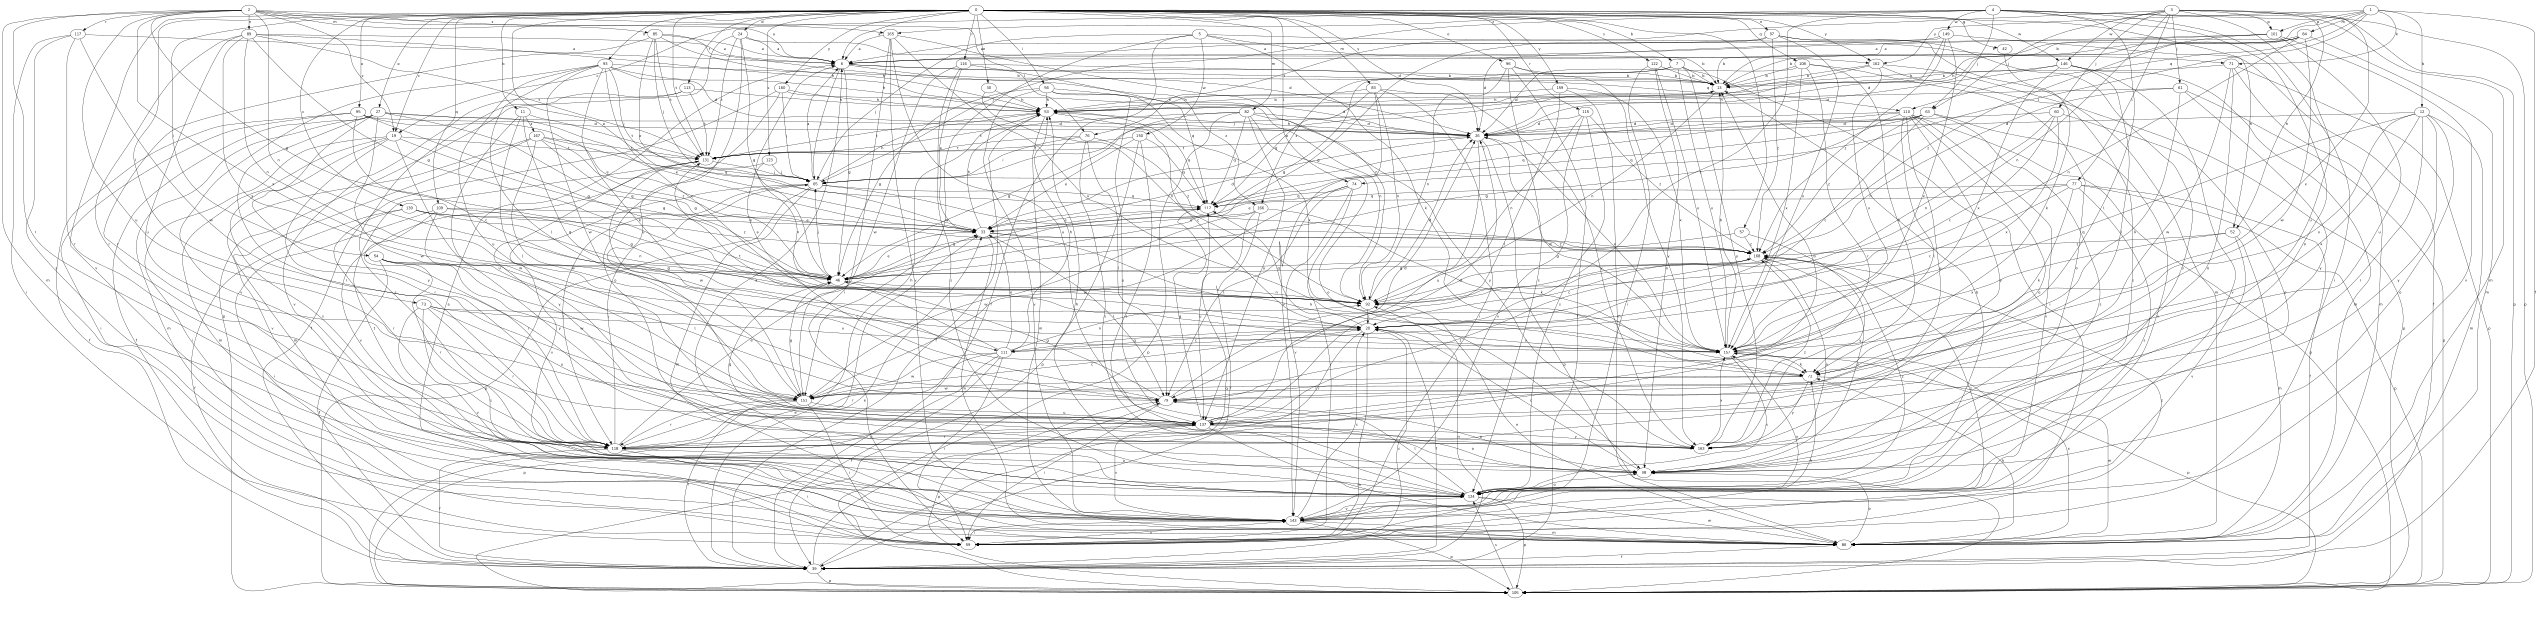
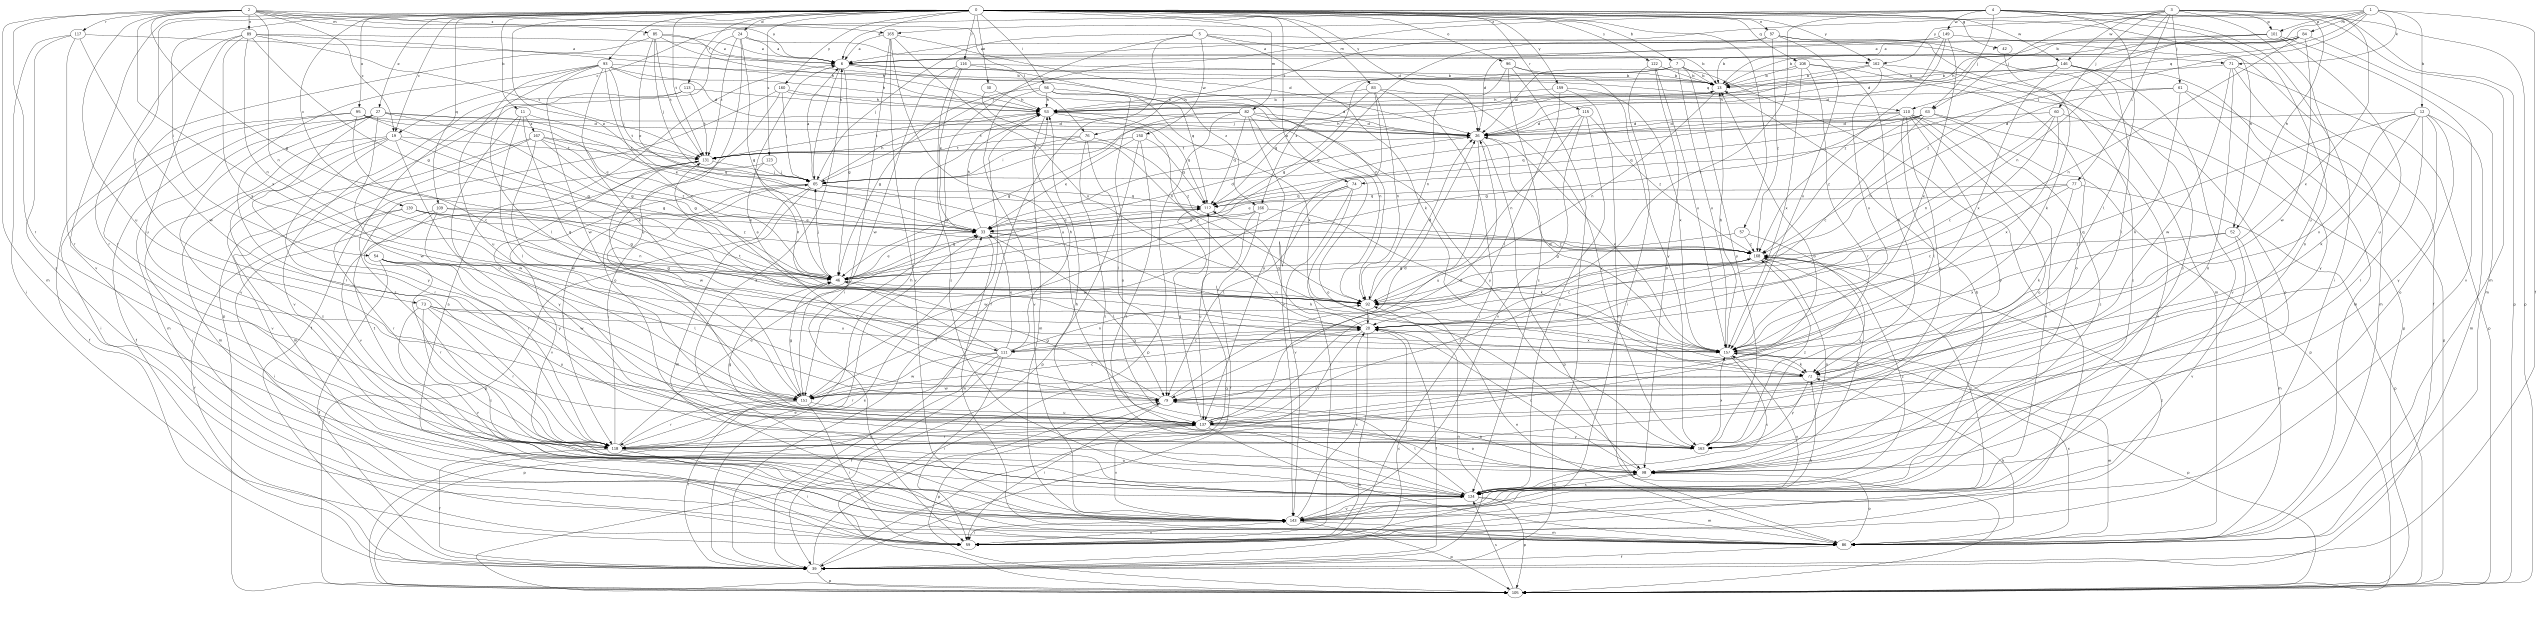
edge "26" -> "53": reversed
edge "20" -> "157": reversed
edge "77" -> "124": now "98" -> "124"
edge "77" -> "39": removed, label "f"
